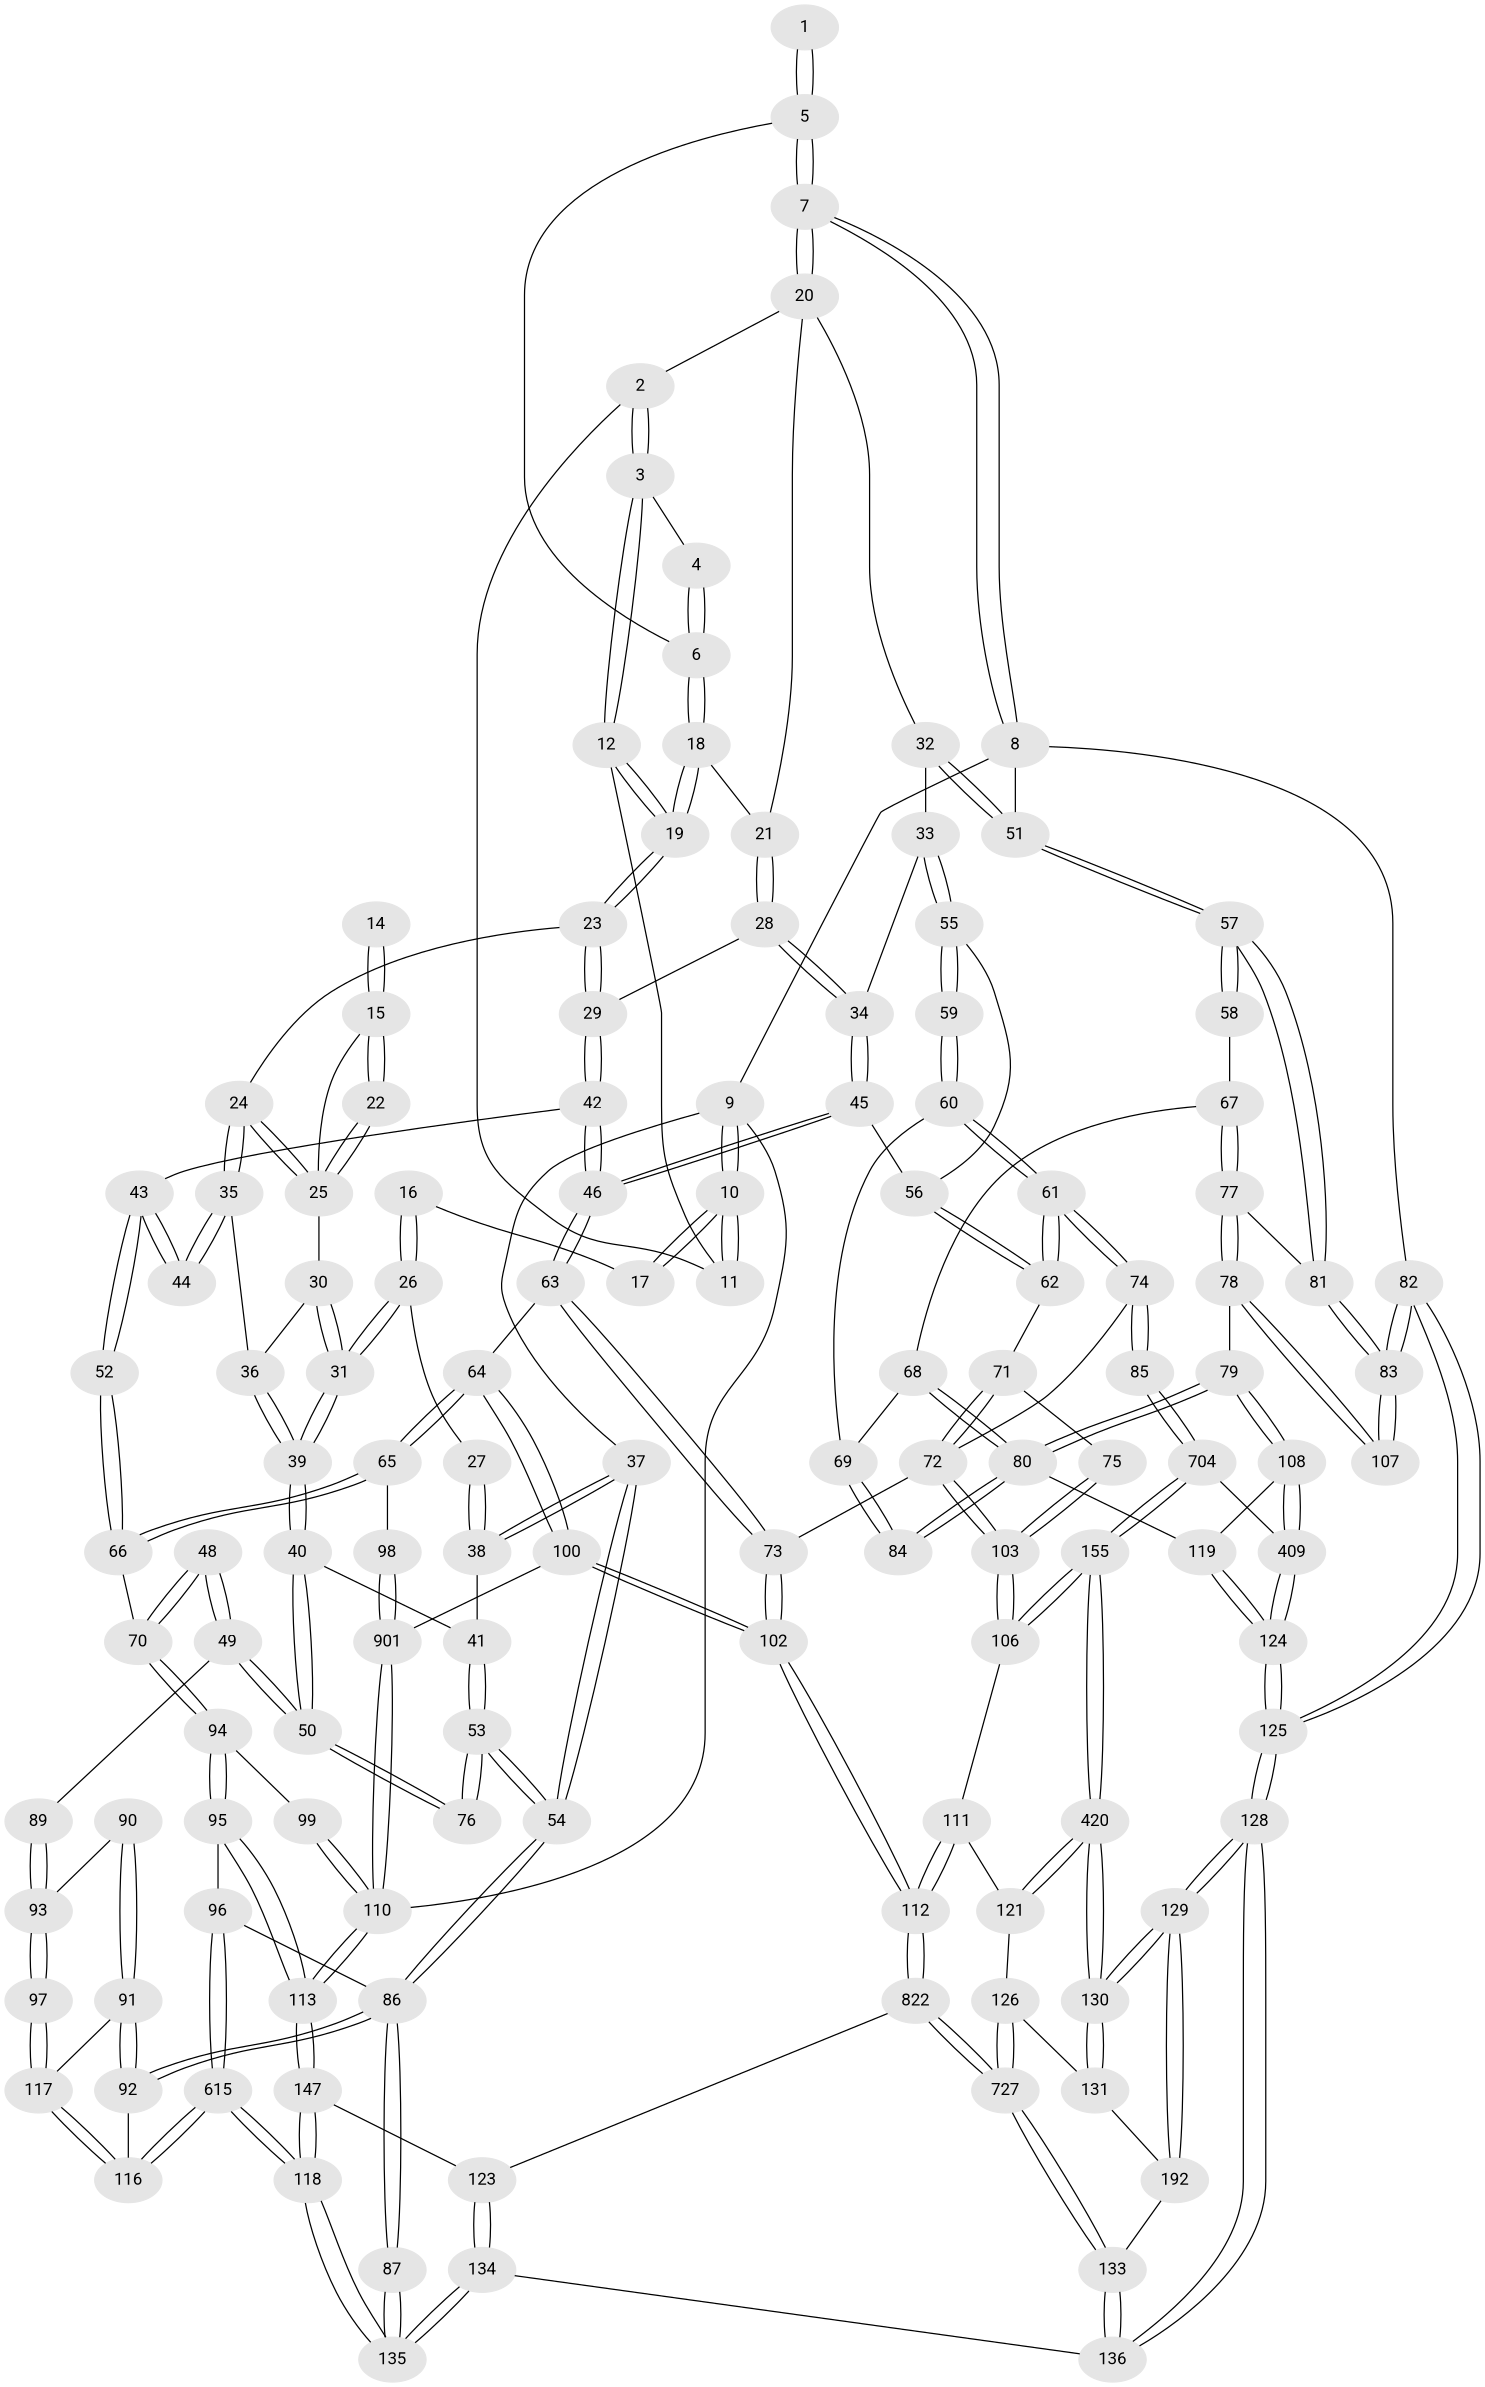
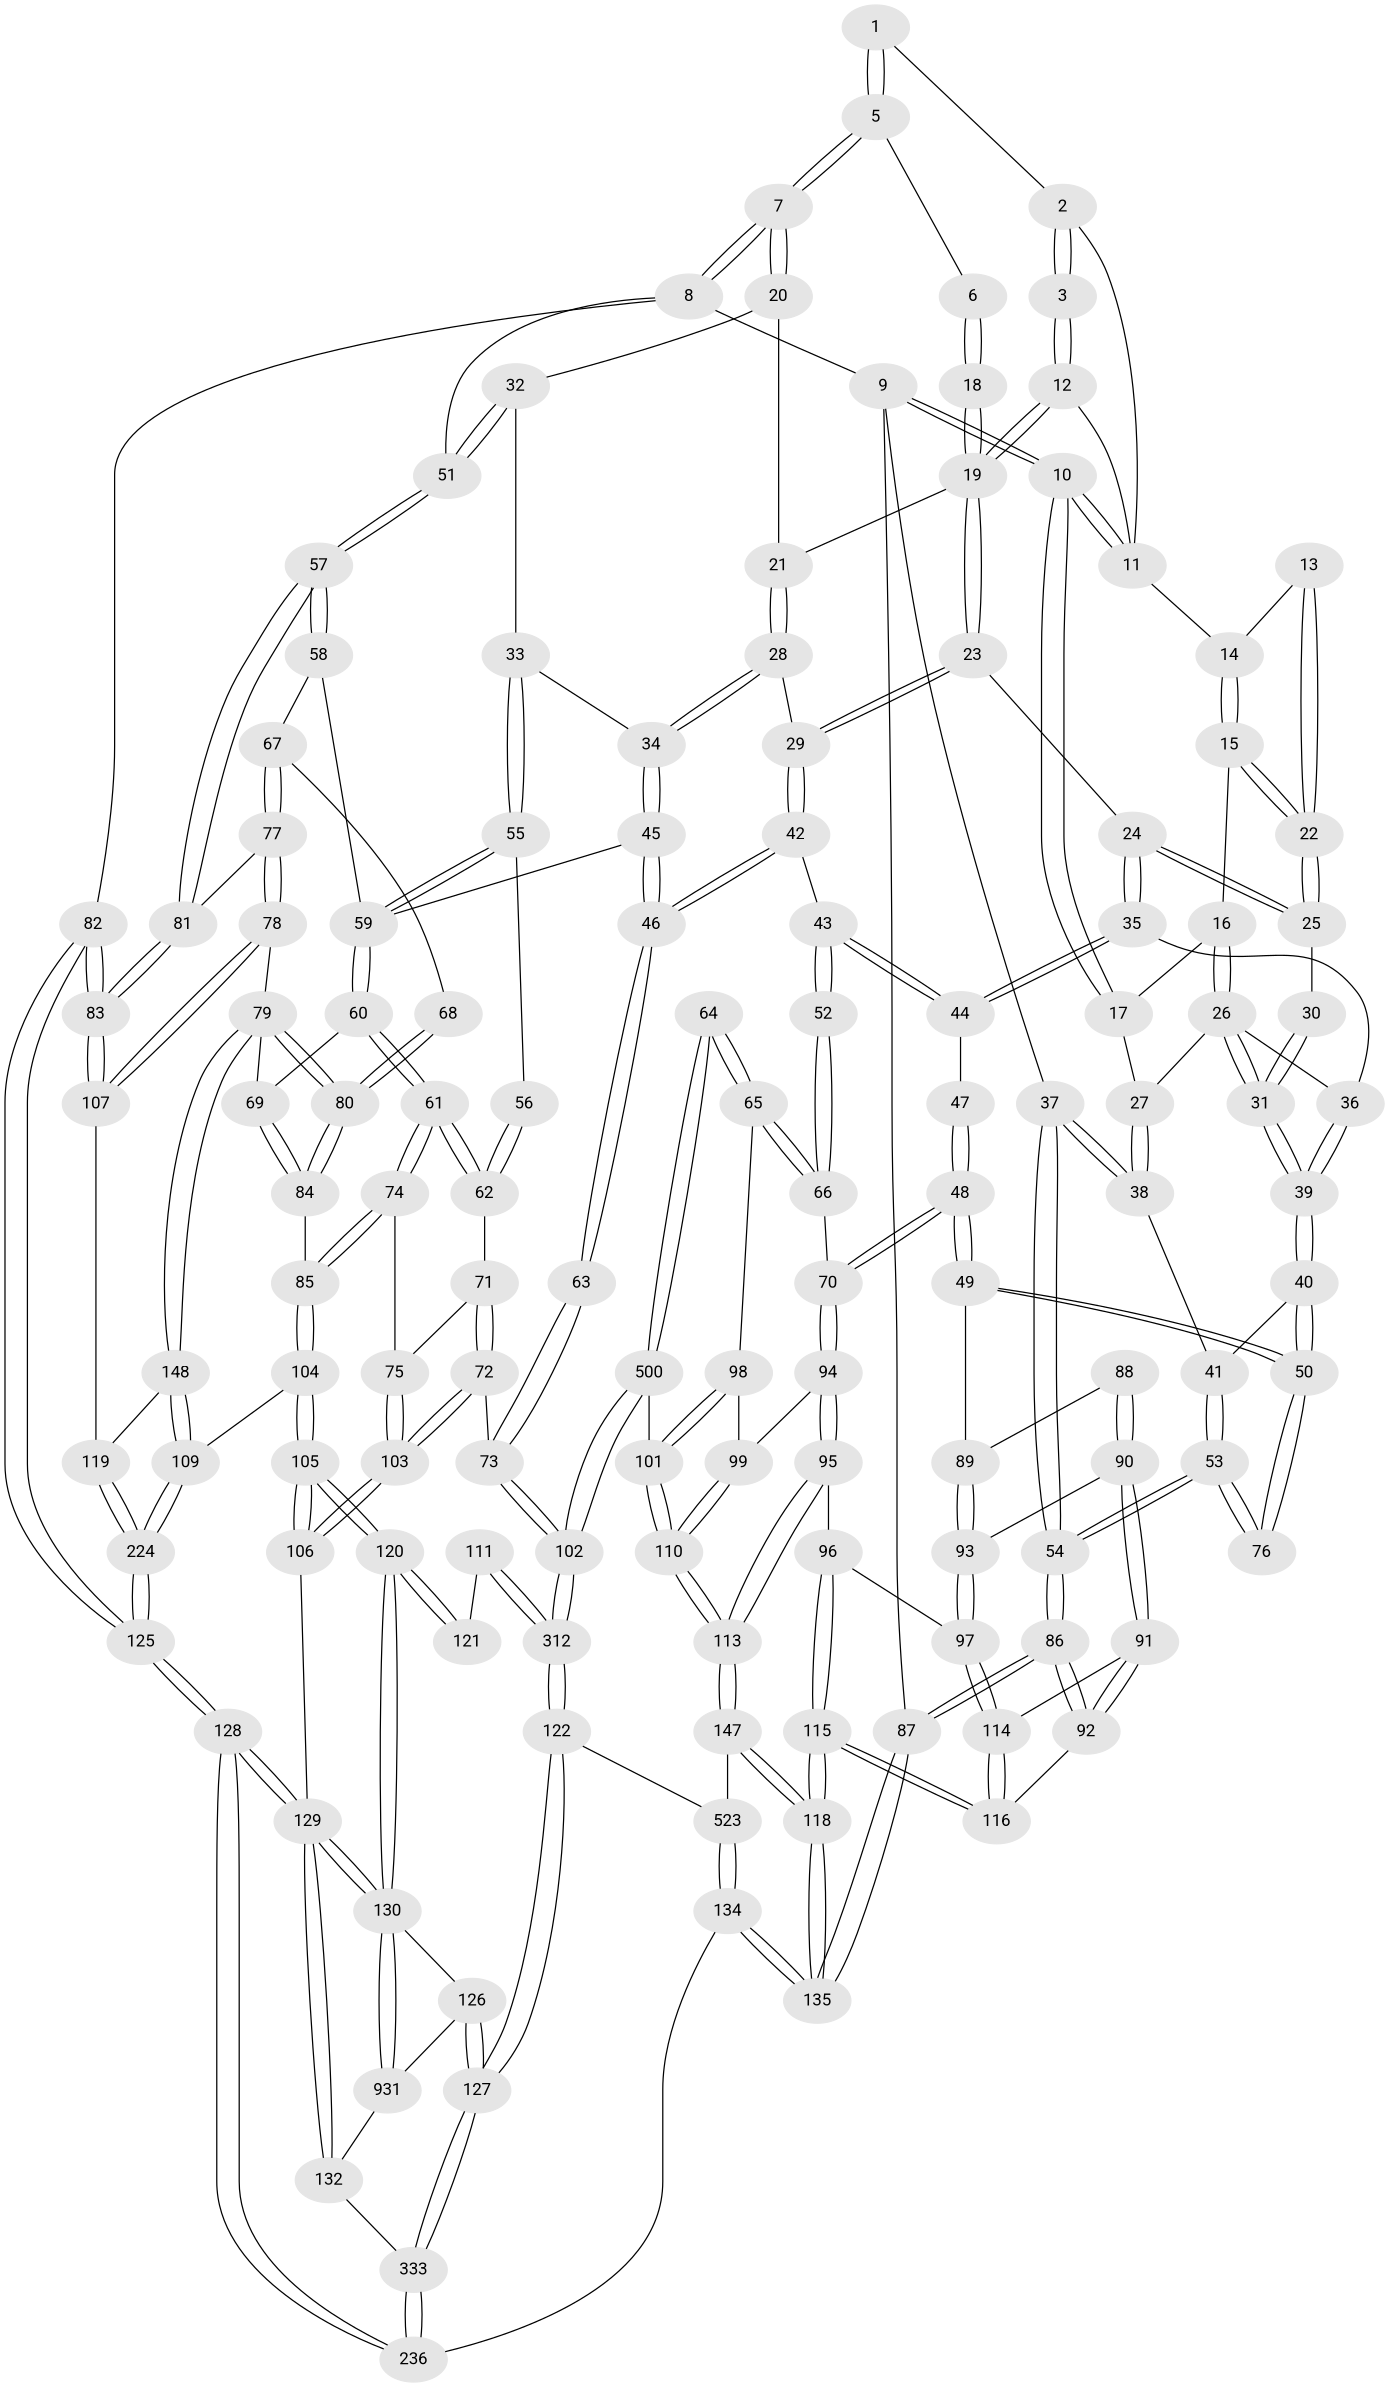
edge "20" -- "2": now "1" -- "2"
node "4": removed
node "13": added
edge "11" -- "14": added
edge "58" -- "59": added
edge "18" -- "21": now "19" -- "21"
edge "17" -- "27": added
edge "15" -- "25": now "15" -- "16"
node "47": added
edge "45" -- "56": now "45" -- "59"
edge "84" -- "85": added
edge "30" -- "36": now "26" -- "36"
edge "63" -- "64": removed
node "88": added
edge "74" -- "72": now "74" -- "75"
edge "98" -- "99": added
edge "68" -- "69": now "79" -- "69"
node "704": label "704" -> "104"
node "108": label "108" -> "148"
edge "80" -- "119": now "107" -- "119"
node "100": label "100" -> "500"
node "155": label "155" -> "105"
node "409": label "409" -> "109"
edge "9" -- "110": now "9" -- "87"
node "901": label "901" -> "101"
node "124": label "124" -> "224"
edge "106" -- "111": now "106" -- "129"
node "420": label "420" -> "120"
node "112": label "112" -> "312"
edge "121" -- "126": now "130" -- "126"
edge "96" -- "86": now "96" -- "97"
node "822": label "822" -> "122"
node "117": label "117" -> "114"
node "615": label "615" -> "115"
node "727": label "727" -> "127"
node "131": label "131" -> "931"
node "123": label "123" -> "523"
node "192": label "192" -> "132"
node "133": label "133" -> "333"
node "136": label "136" -> "236"
